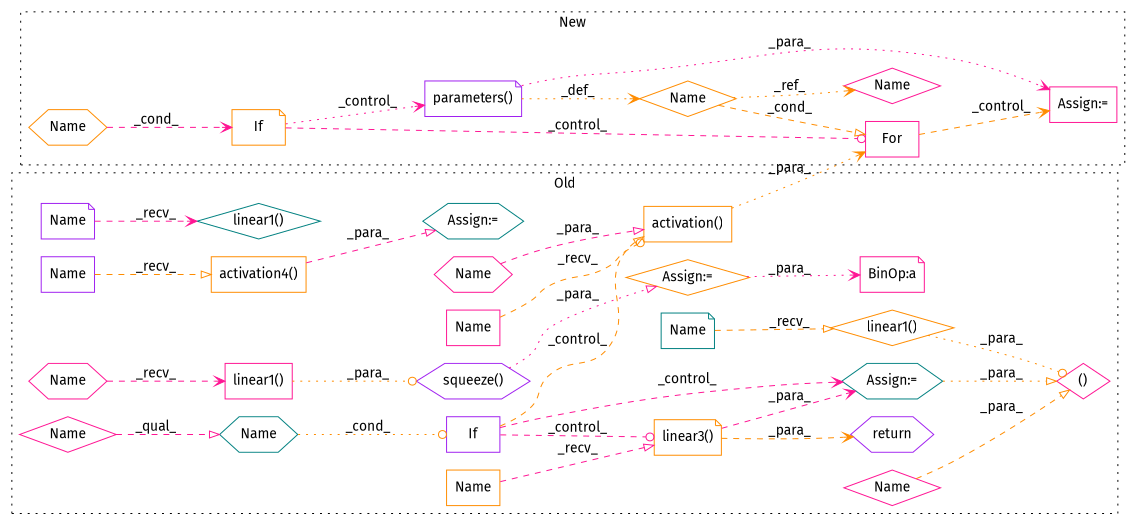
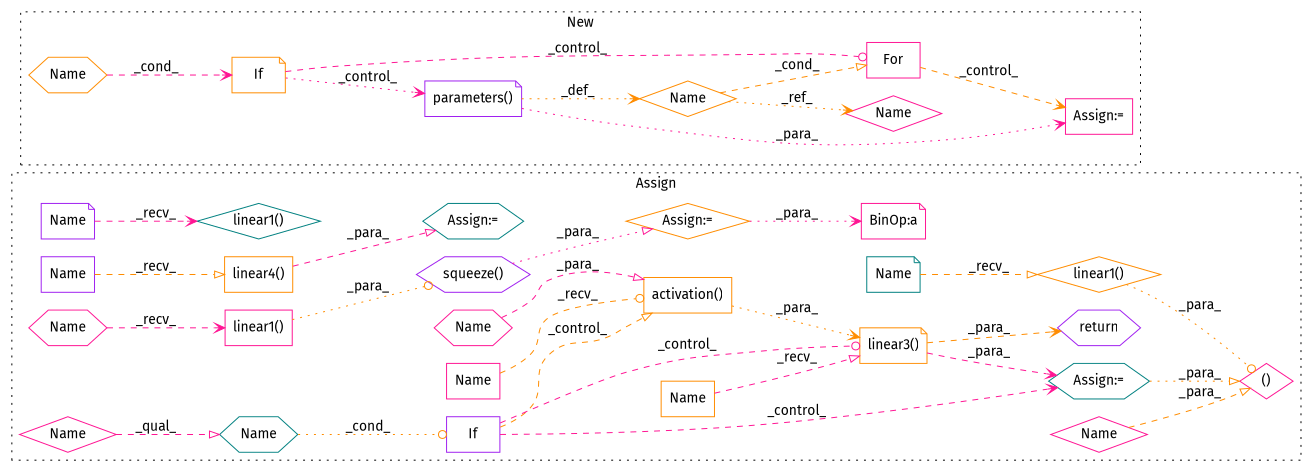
edge "activation()" -> "For": now "activation()" -> "linear3()"
cluster "Old": label "Old" -> "Assign"
node "activation4()": label "activation4()" -> "linear4()"
